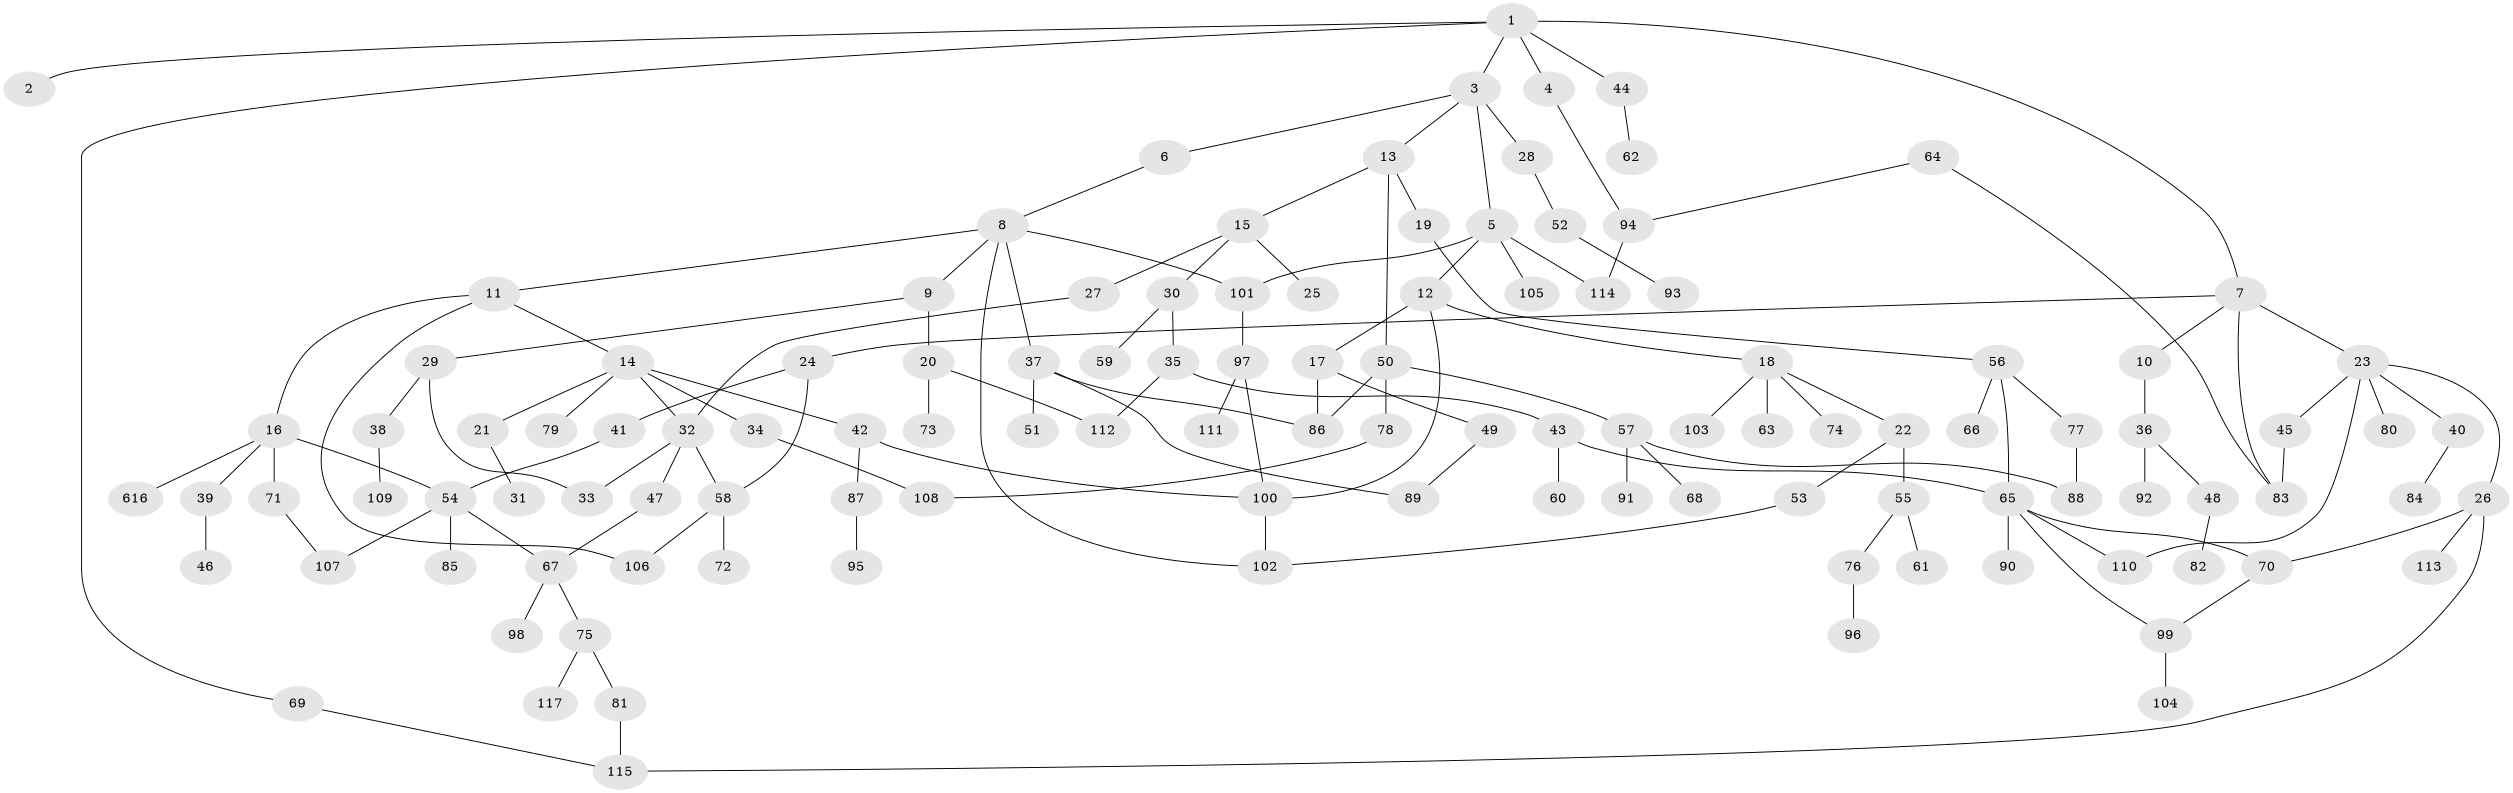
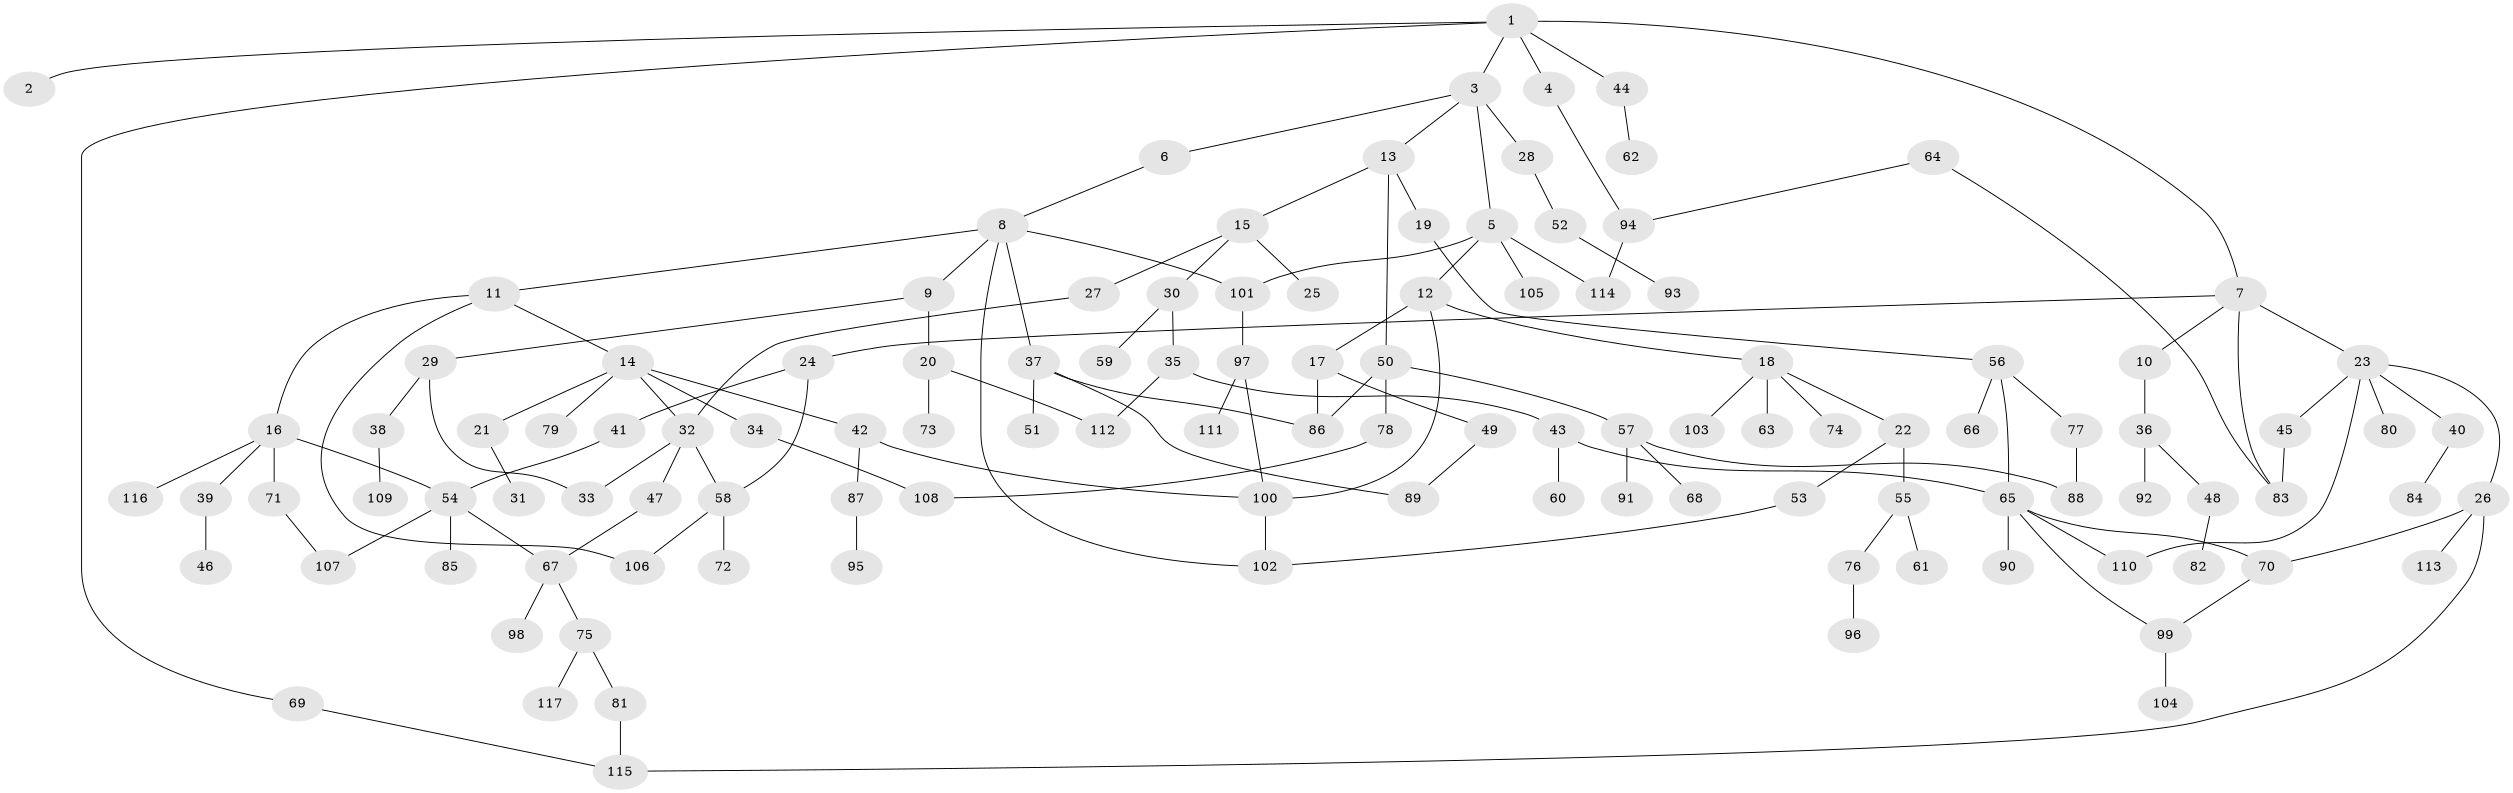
node "616": label "616" -> "116"
